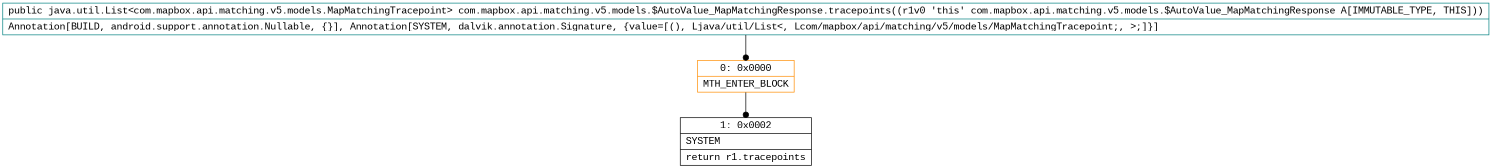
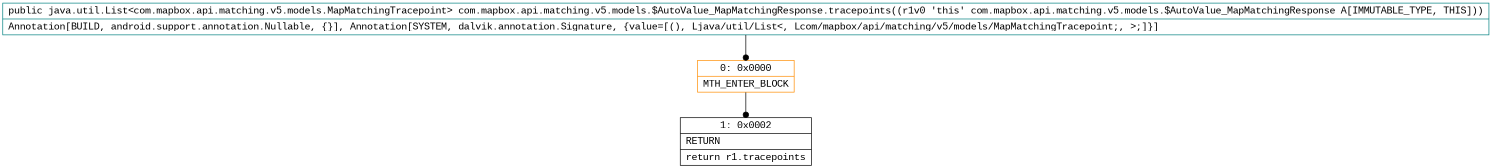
node "1: 0x0002": text "SYSTEM" -> "RETURN"
